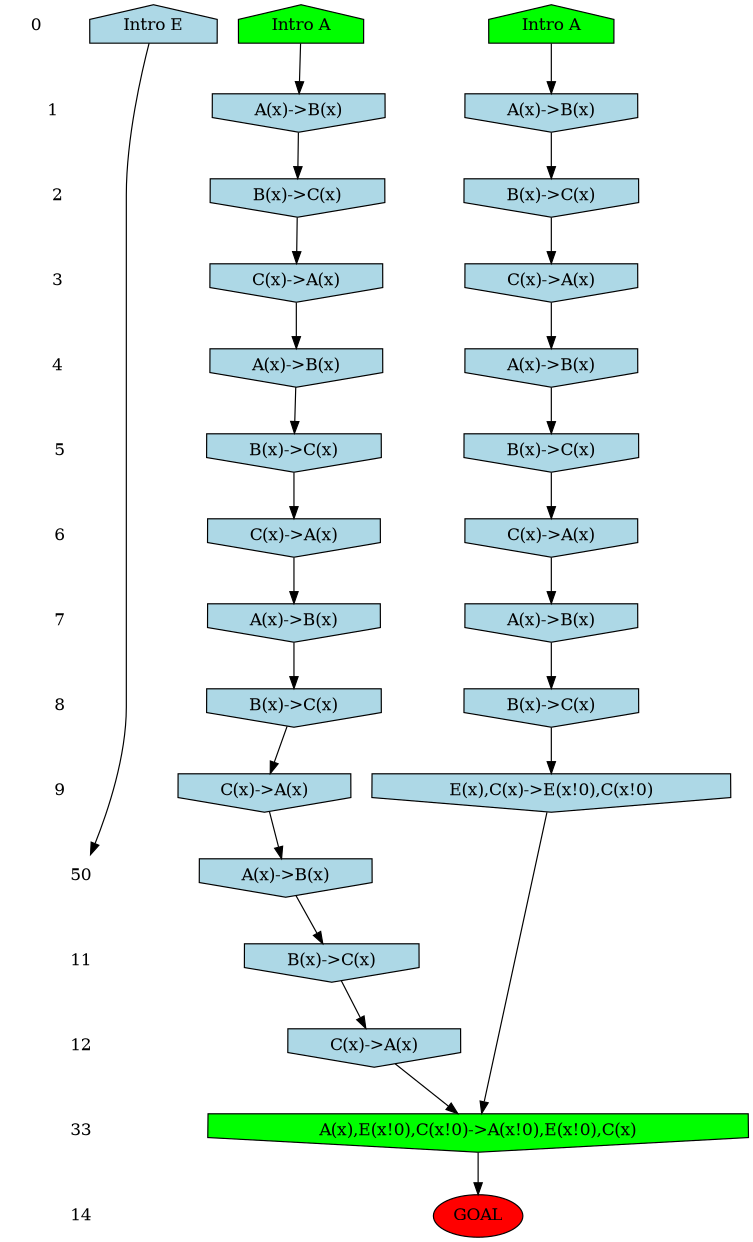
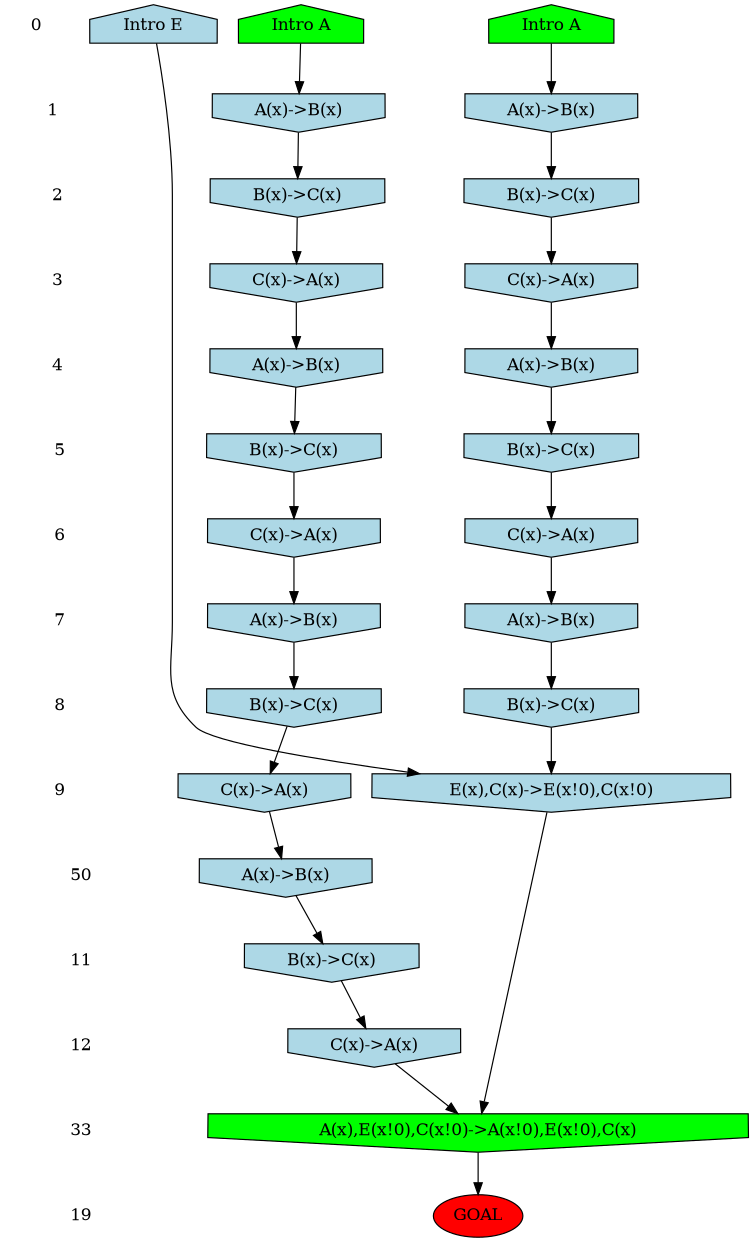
edge "Intro E" -> "50": now "Intro E" -> "E(x),C(x)->E(x!0),C(x!0)"
node "14": label "14" -> "19"
